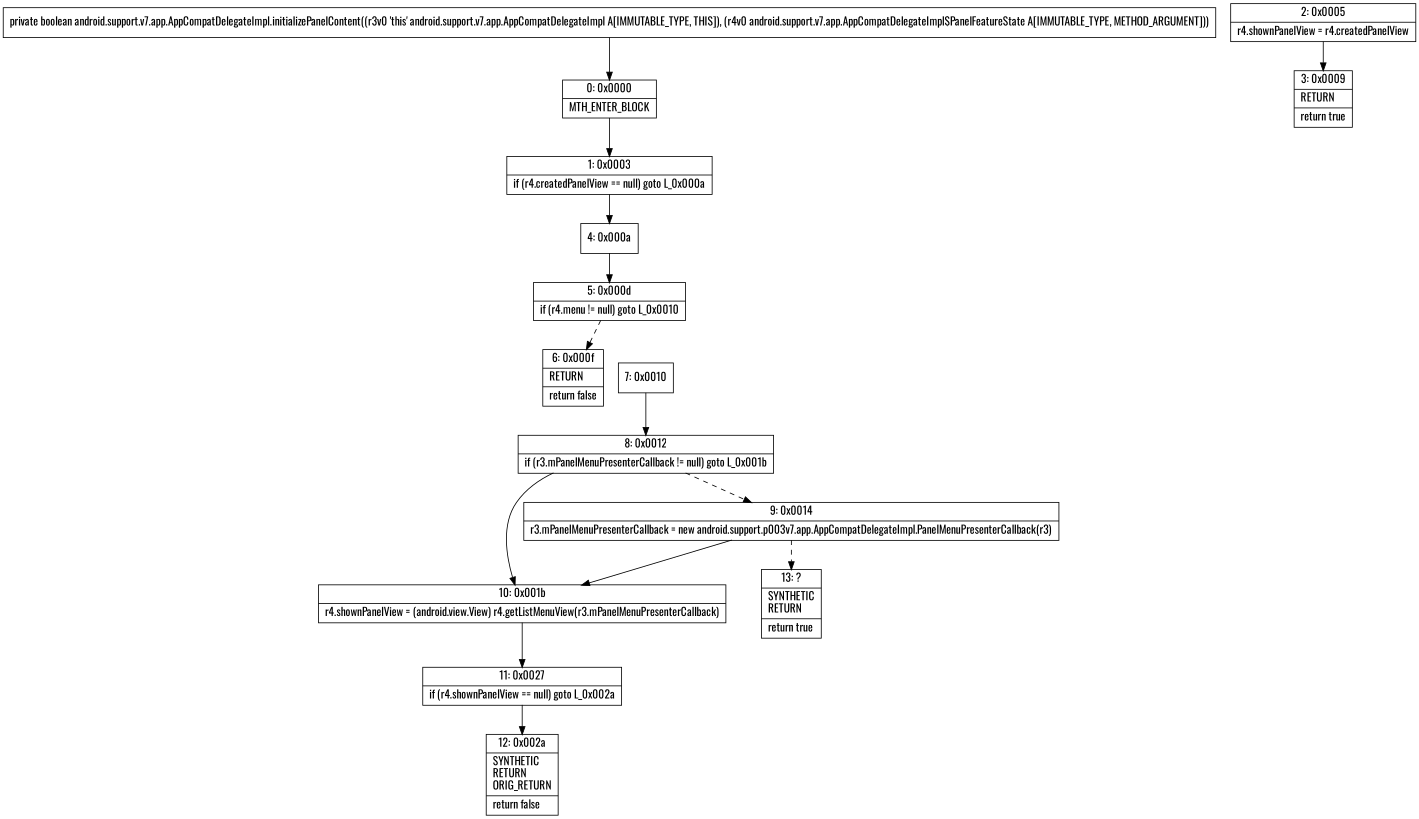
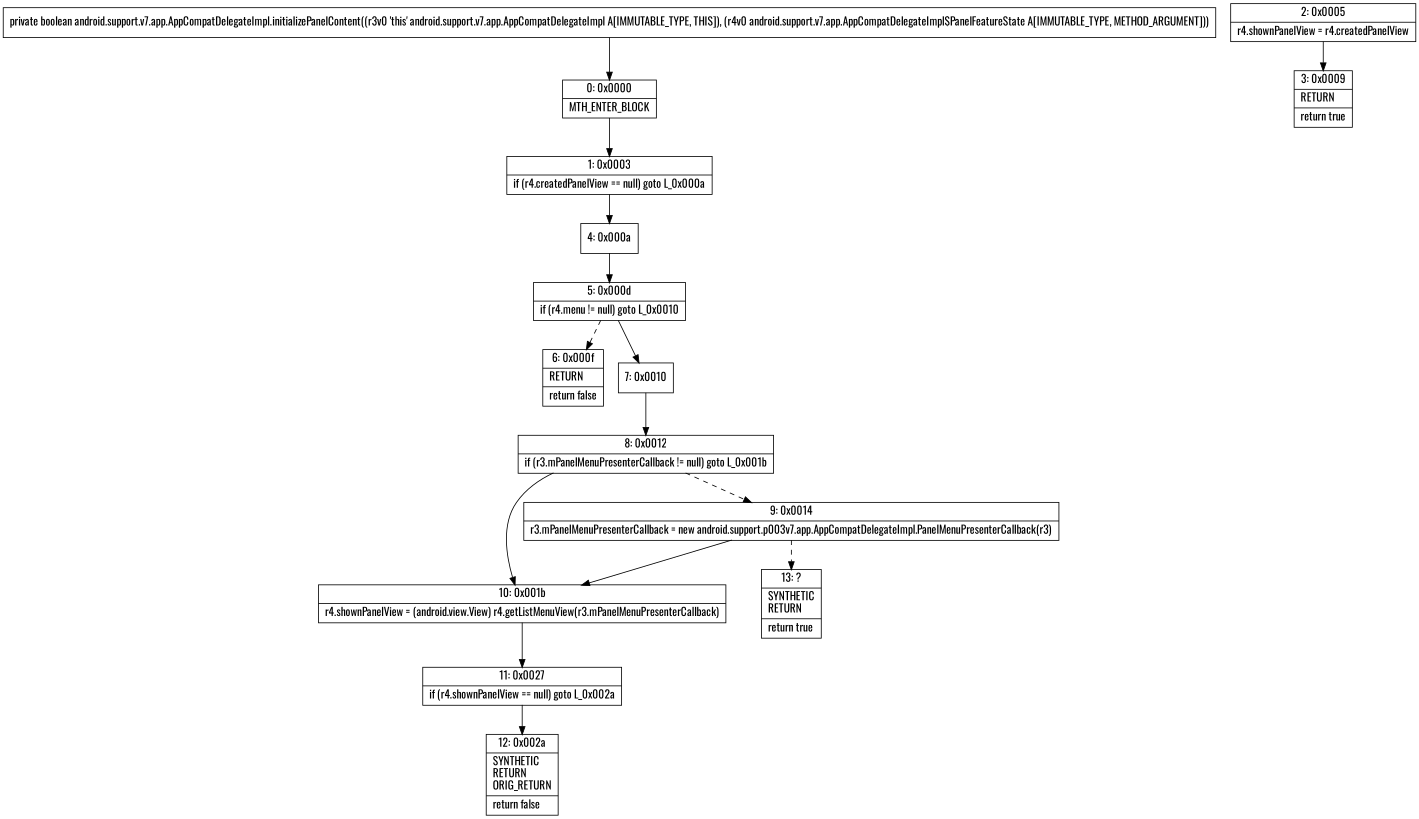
edge "5: 0x000d" -> "7: 0x0010": added
